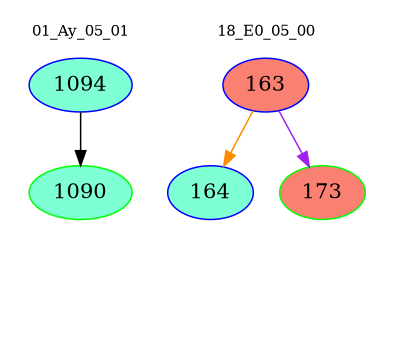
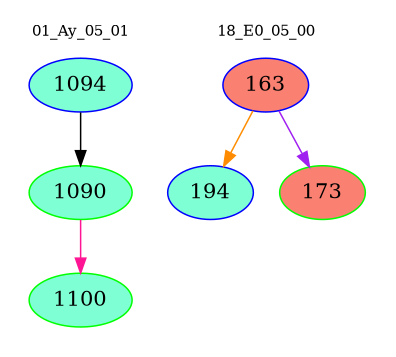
node "164": label "164" -> "194"
node "1100": added
